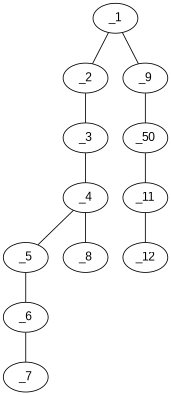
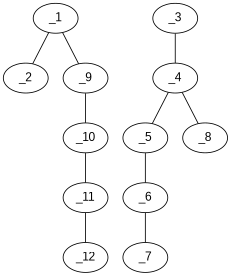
edge "_2" -- "_3": removed
node "_50": label "_50" -> "_10"
